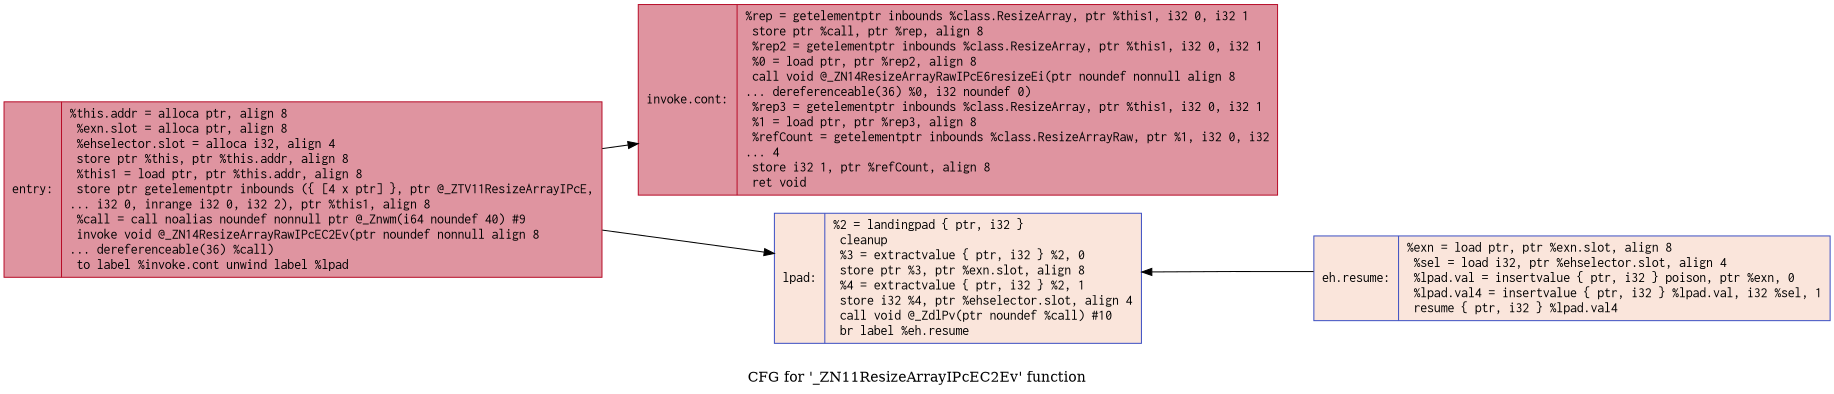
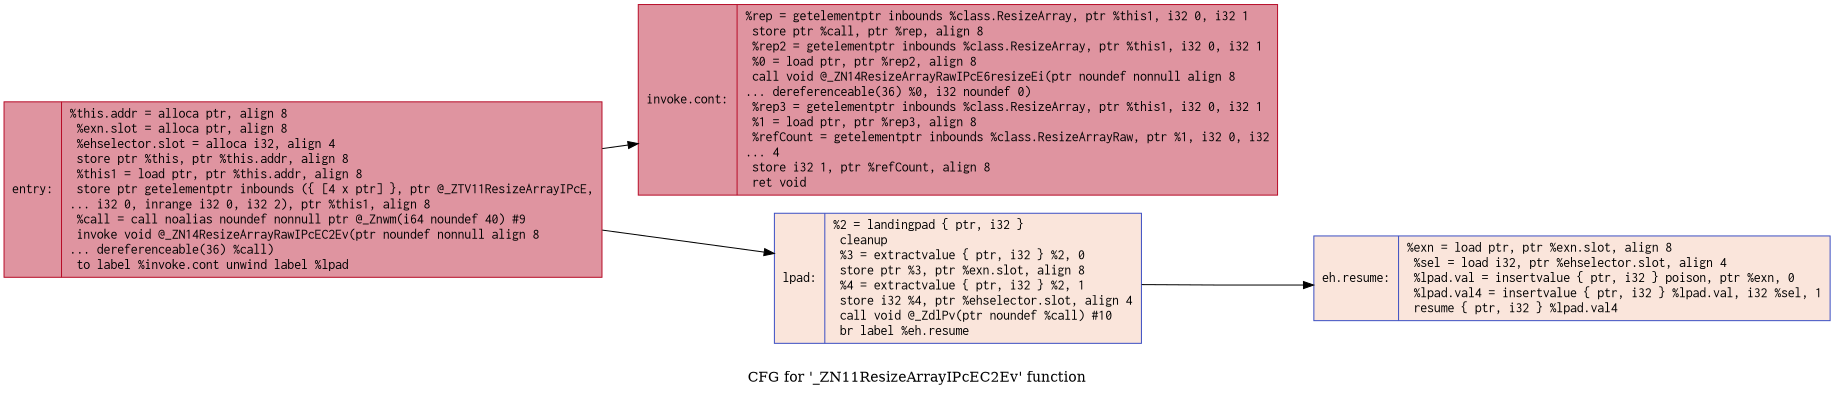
edge "eh.resume:" -> "lpad:": reversed
